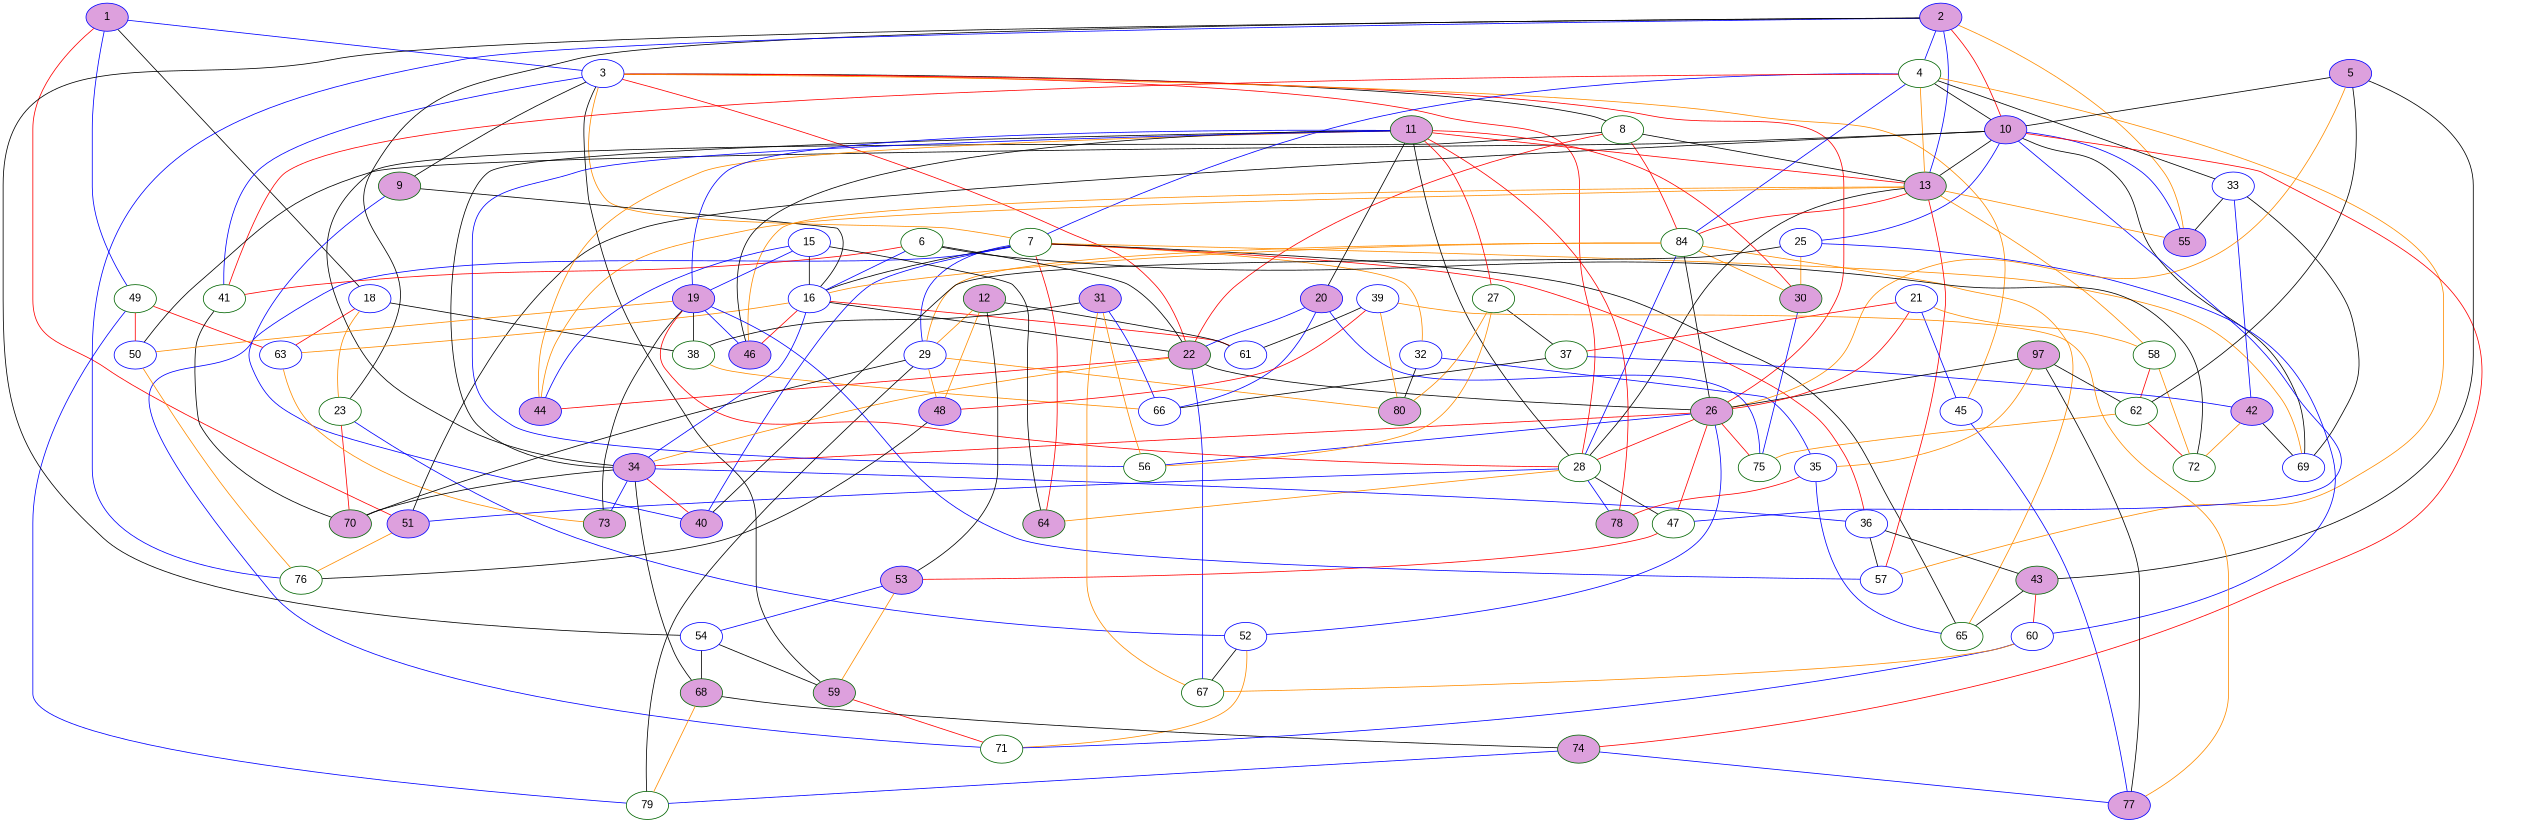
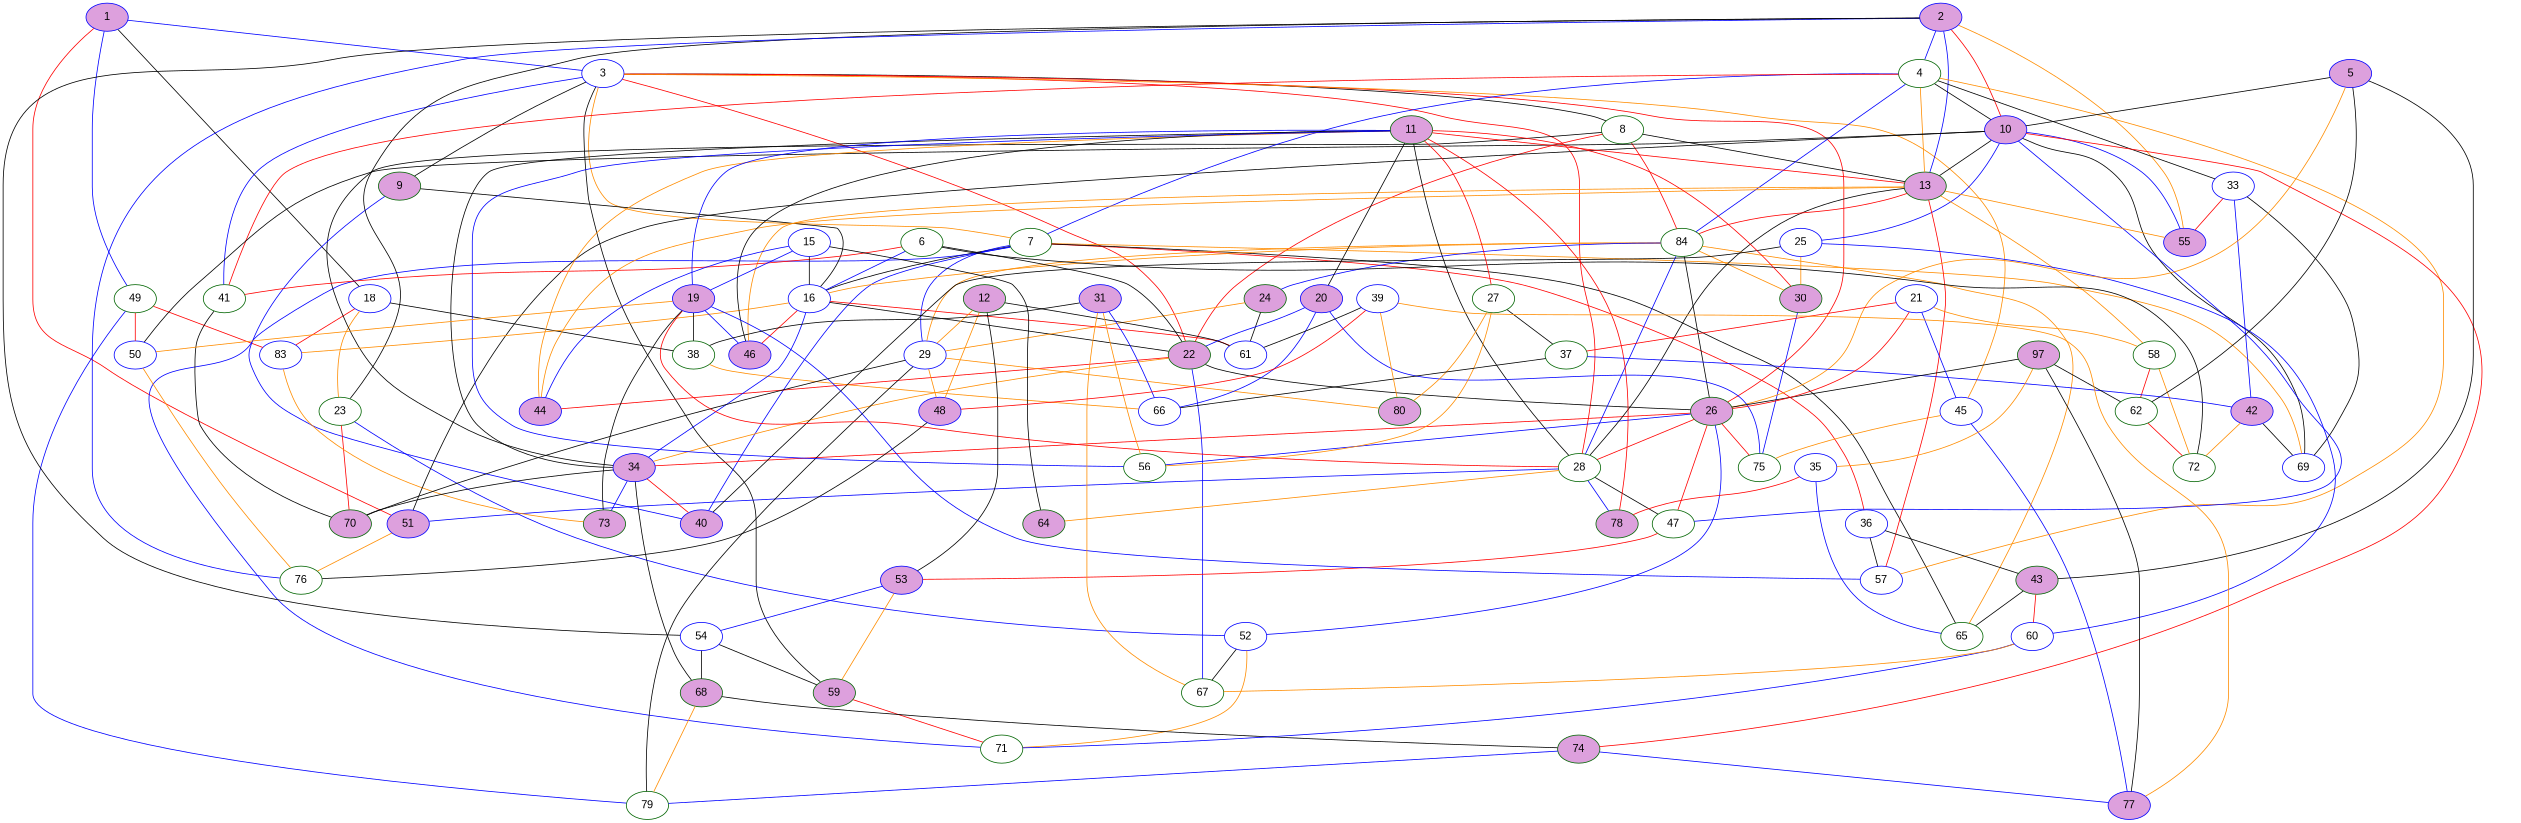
edge "33" -- "55": color black -> red
node "24": added
node "63": label "63" -> "83"
node "32": removed
edge "7" -- "64": removed
edge "62" -- "75": now "45" -- "75"
edge "34" -- "36": removed
